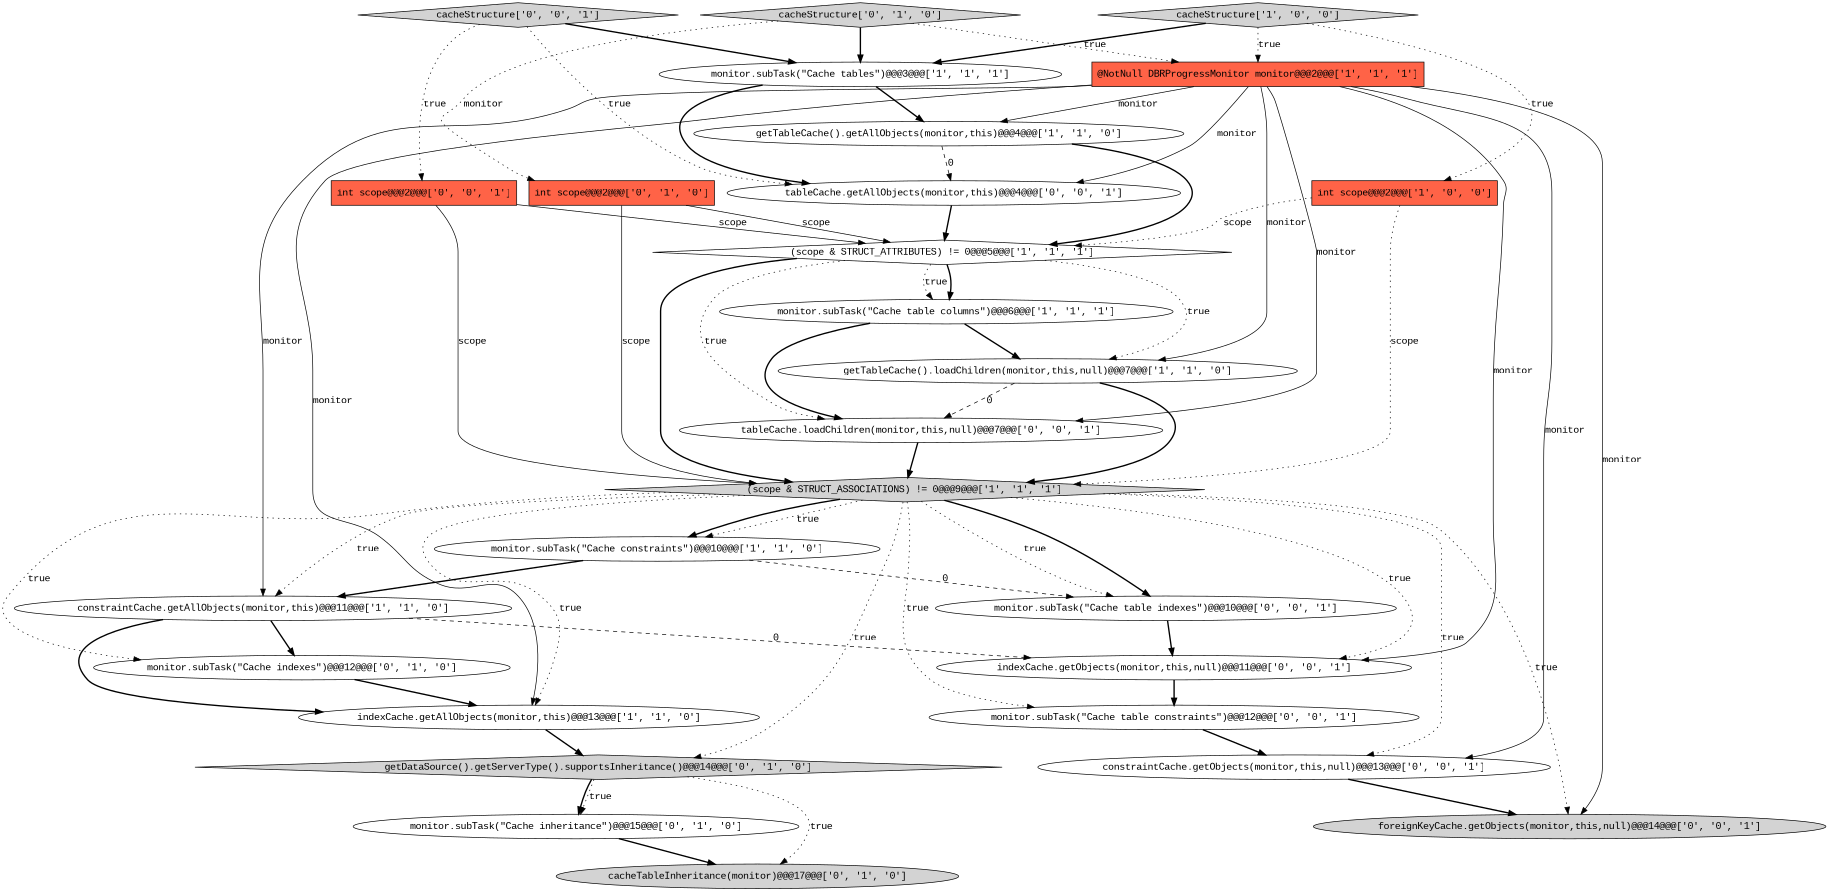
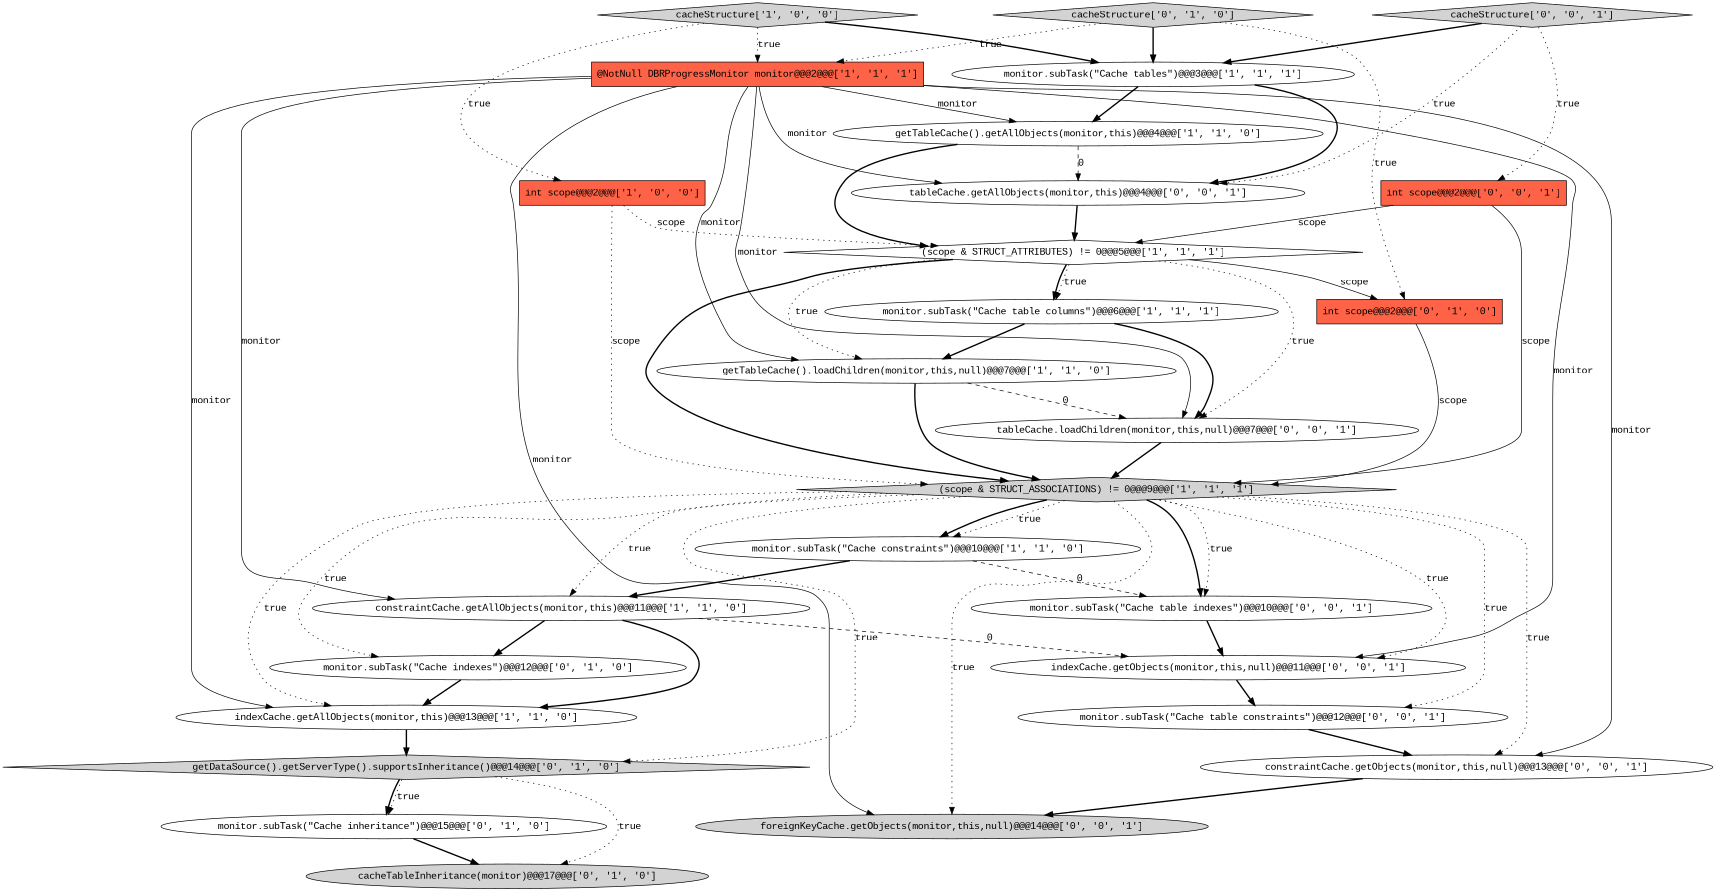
edge "cacheStructure['0', '1', '0']" -> "int scope@@@2@@@['0', '1', '0']": label "monitor" -> "true"
edge "int scope@@@2@@@['0', '1', '0']" -> "(scope & STRUCT_ATTRIBUTES) != 0@@@5@@@['1', '1', '1']": reversed
